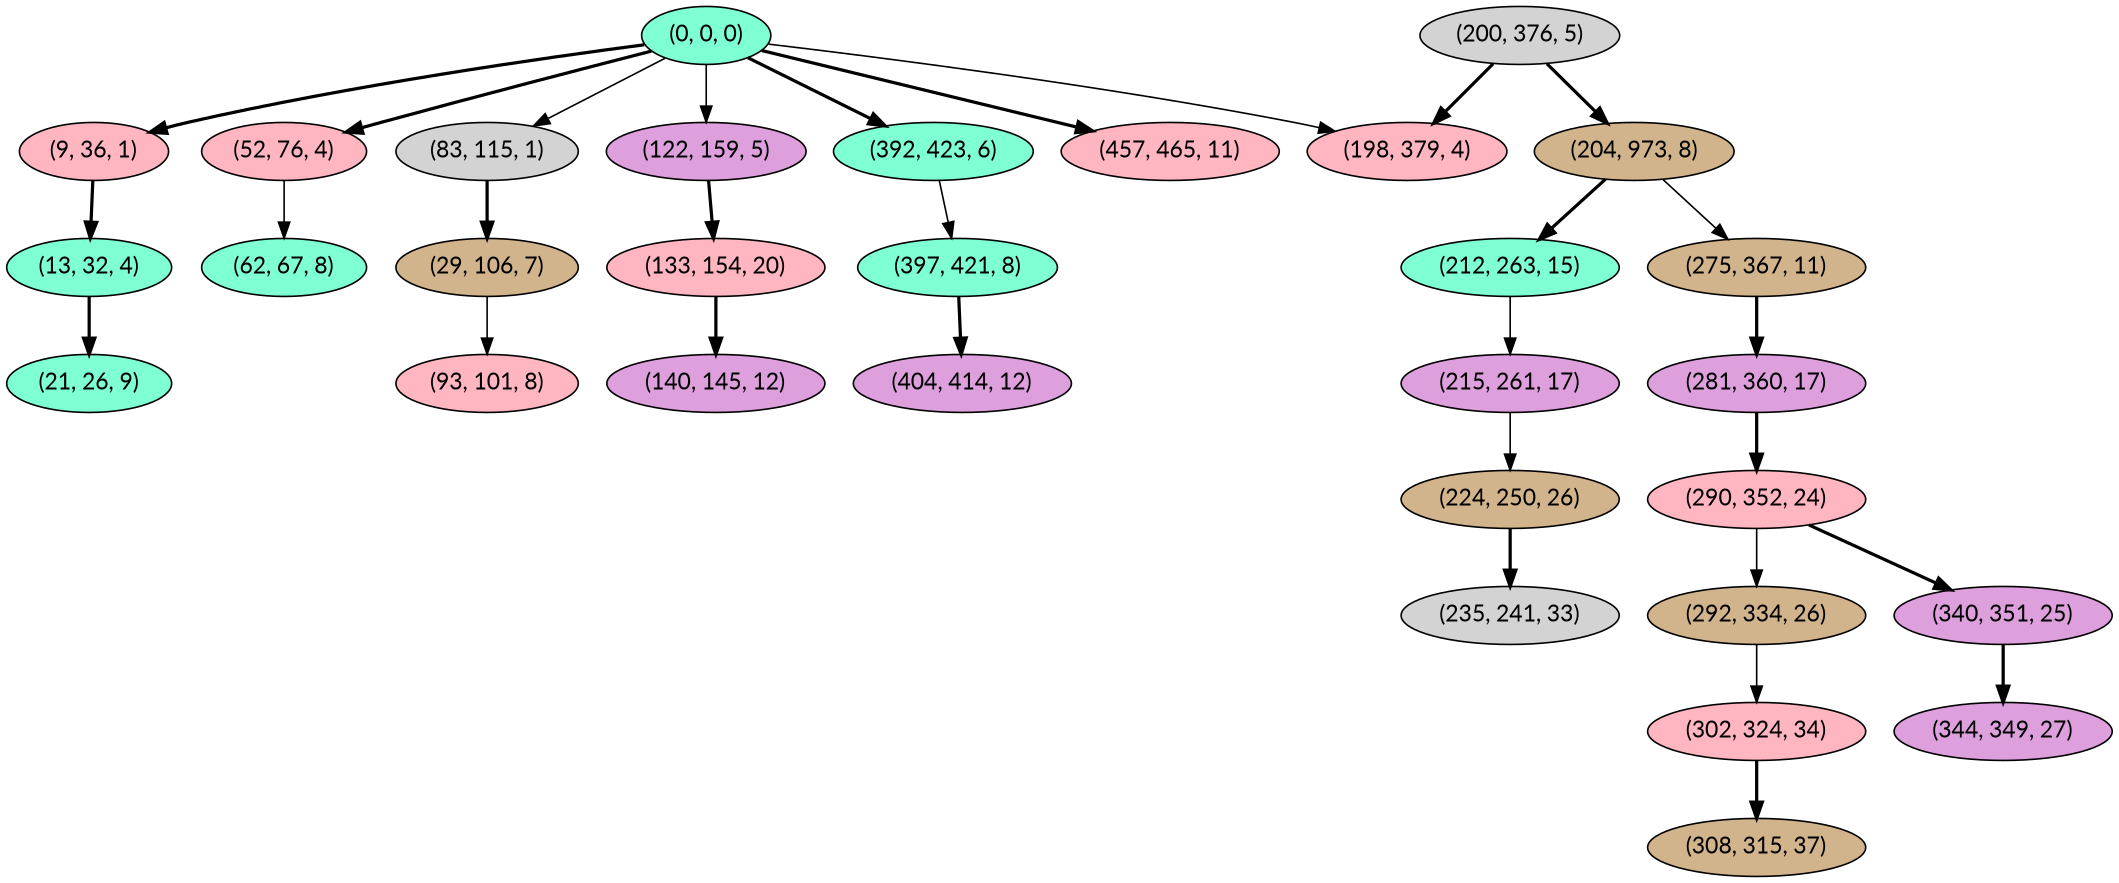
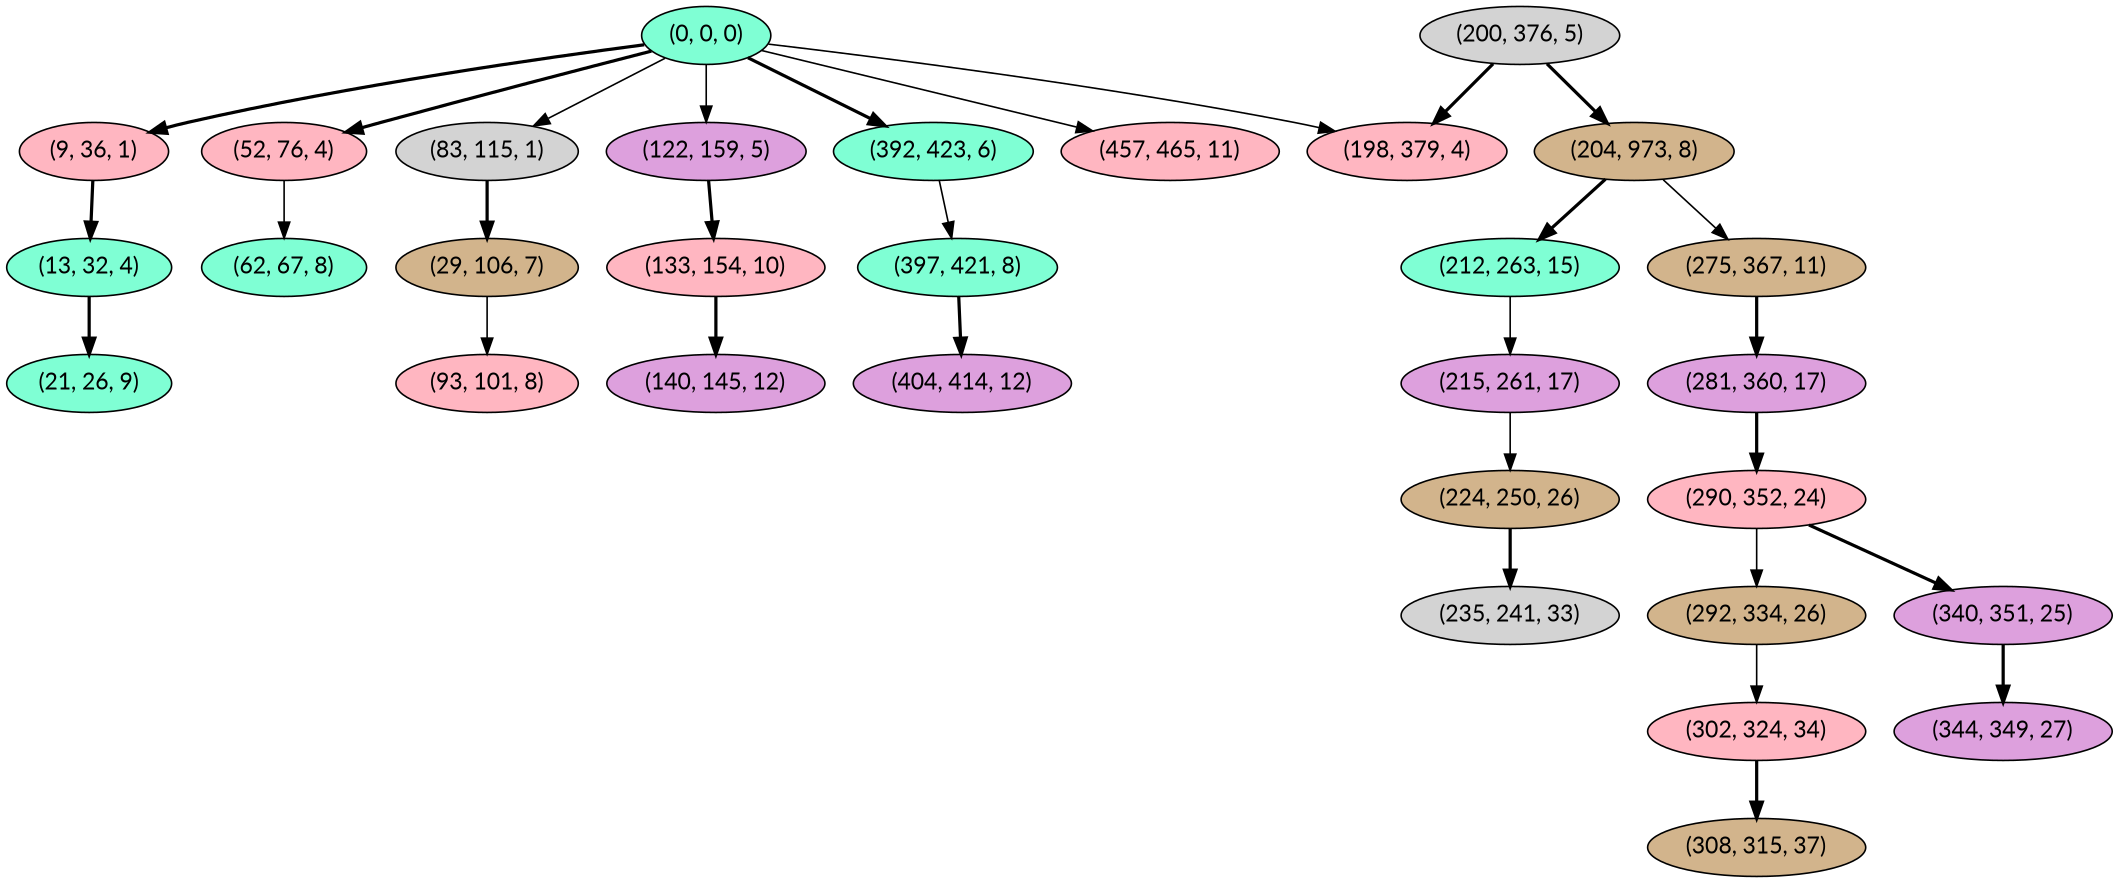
edge "(0, 0, 0)" -> "(457, 465, 11)": style bold -> solid
node "(133, 154, 20)": label "(133, 154, 20)" -> "(133, 154, 10)"
